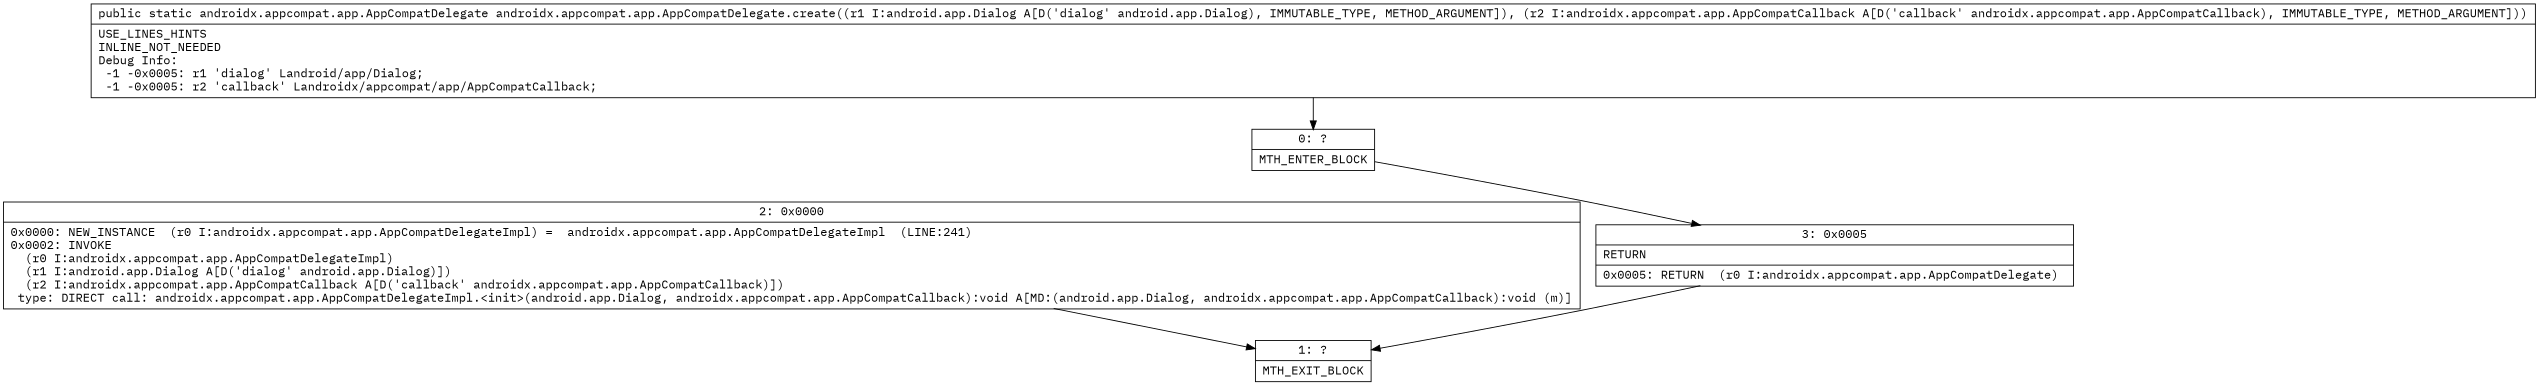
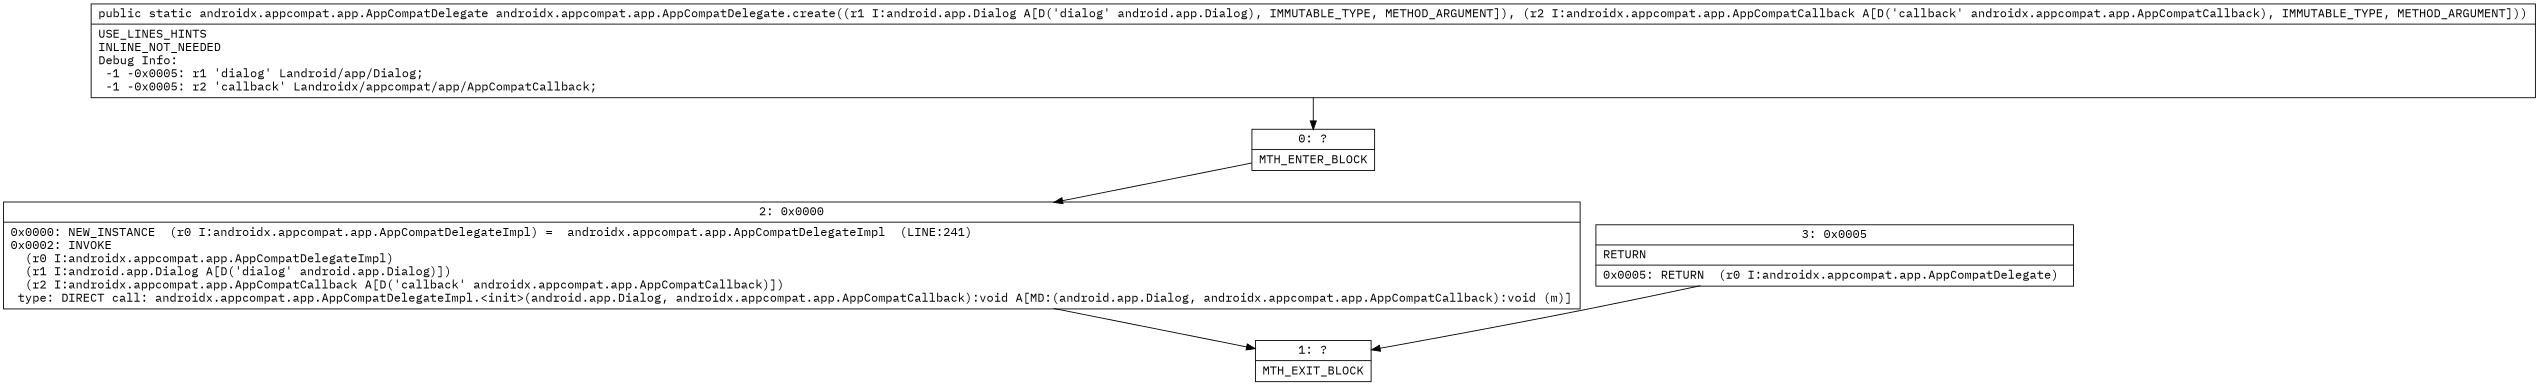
edge "0: ?" -> "3: 0x0005": now "0: ?" -> "2: 0x0000"
